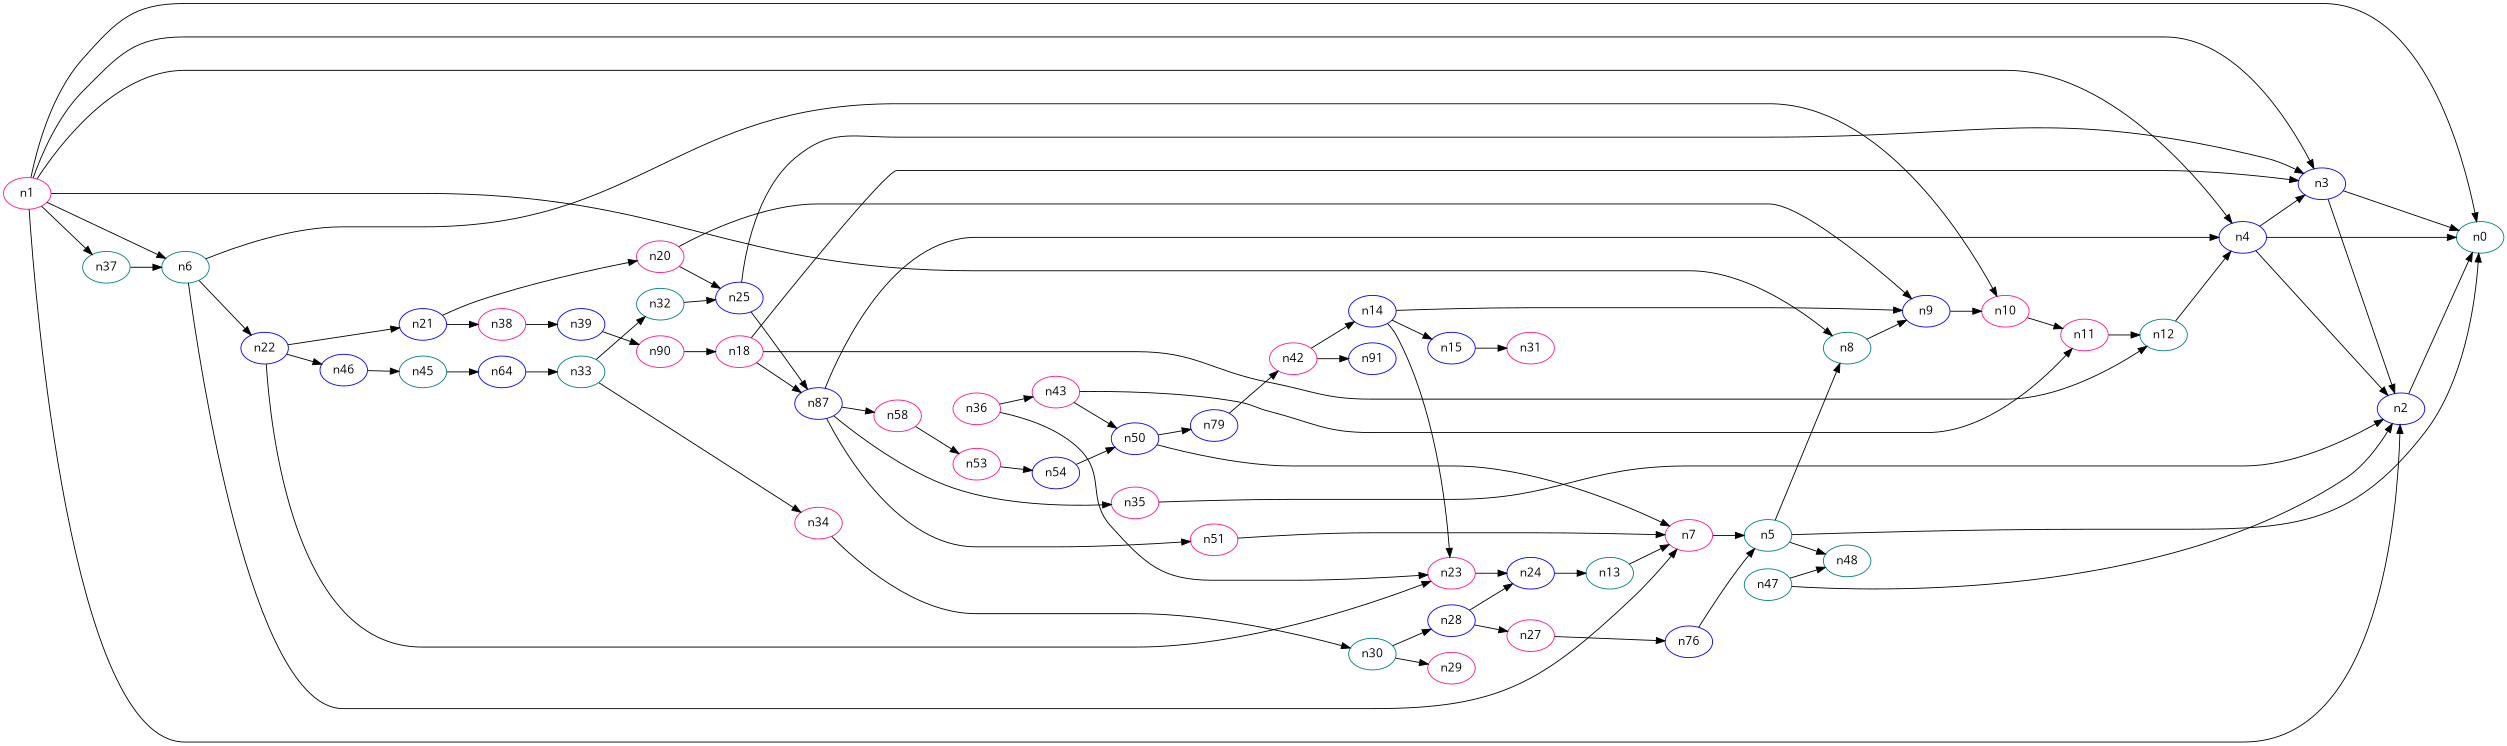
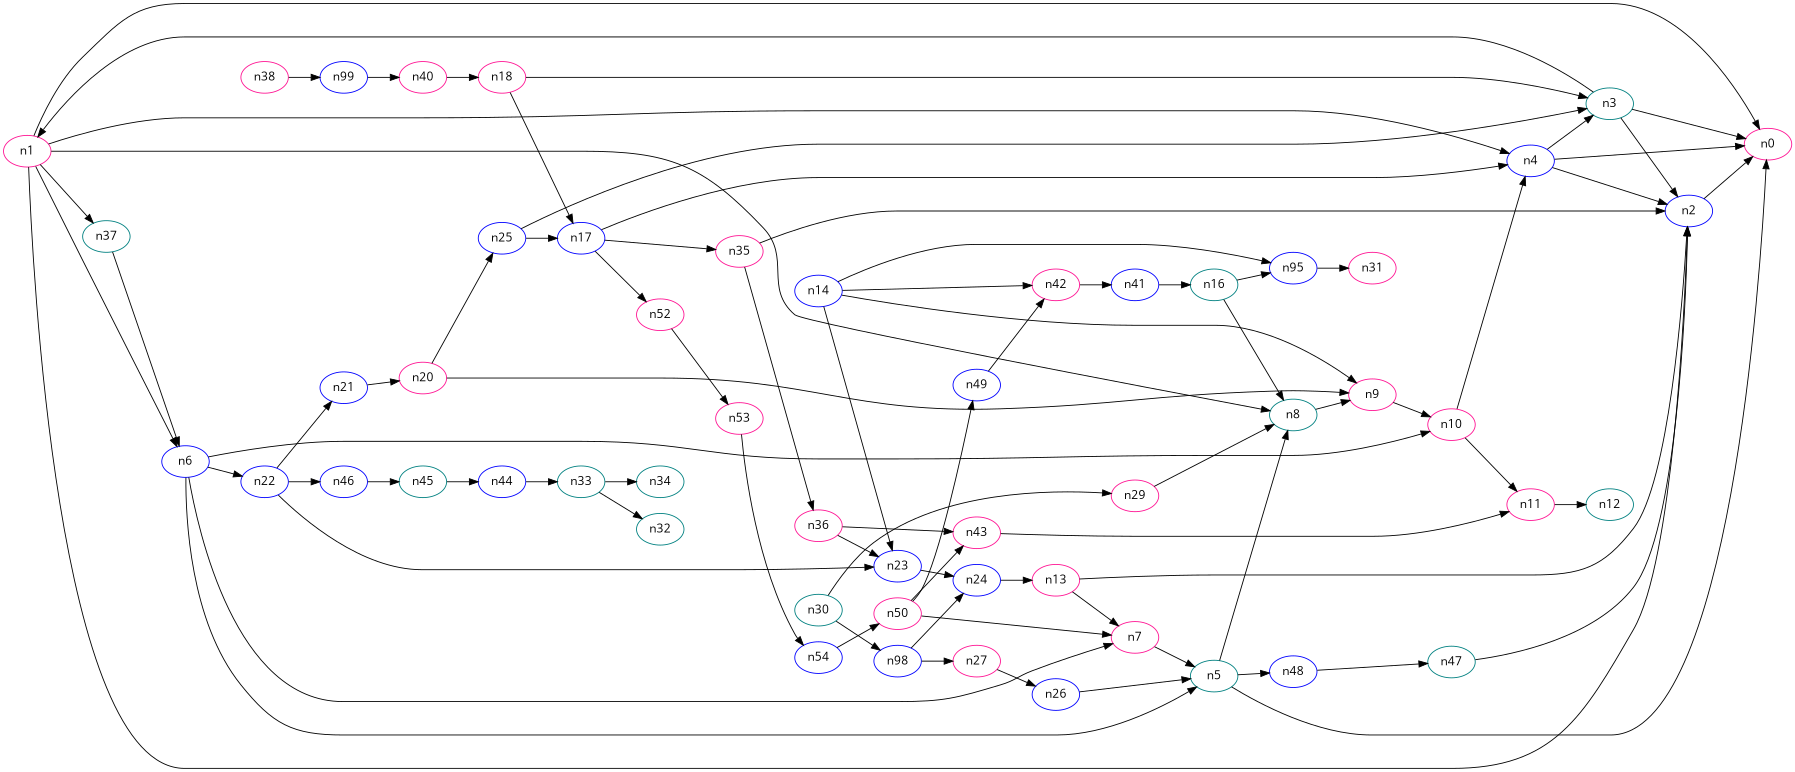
edge "n1" -> "n3": reversed
node "n3": color blue -> teal
node "n0": color teal -> deeppink
node "n6": color teal -> blue
node "n16": added
edge "n12" -> "n4": now "n10" -> "n4"
edge "n32" -> "n25": removed
node "n9": color blue -> deeppink
edge "n21" -> "n38": removed
node "n39": label "n39" -> "n99"
edge "n42" -> "n14": reversed
node "n15": label "n15" -> "n95"
node "n90": label "n90" -> "n40"
node "n91": label "n91" -> "n41"
node "n64": label "n64" -> "n44"
edge "n35" -> "n36": added
edge "n18" -> "n12": removed
node "n87": label "n87" -> "n17"
edge "n43" -> "n50": reversed
node "n58": label "n58" -> "n52"
node "n79": label "n79" -> "n49"
node "n50": color blue -> deeppink
edge "n29" -> "n8": added
node "n34": color deeppink -> teal
node "n51": removed
node "n48": color teal -> blue
node "n23": color deeppink -> blue
node "n13": color teal -> deeppink
edge "n47" -> "n48": reversed
edge "n13" -> "n2": added
edge "n34" -> "n30": removed
node "n28": label "n28" -> "n98"
node "n76": label "n76" -> "n26"
edge "n6" -> "n5": added
